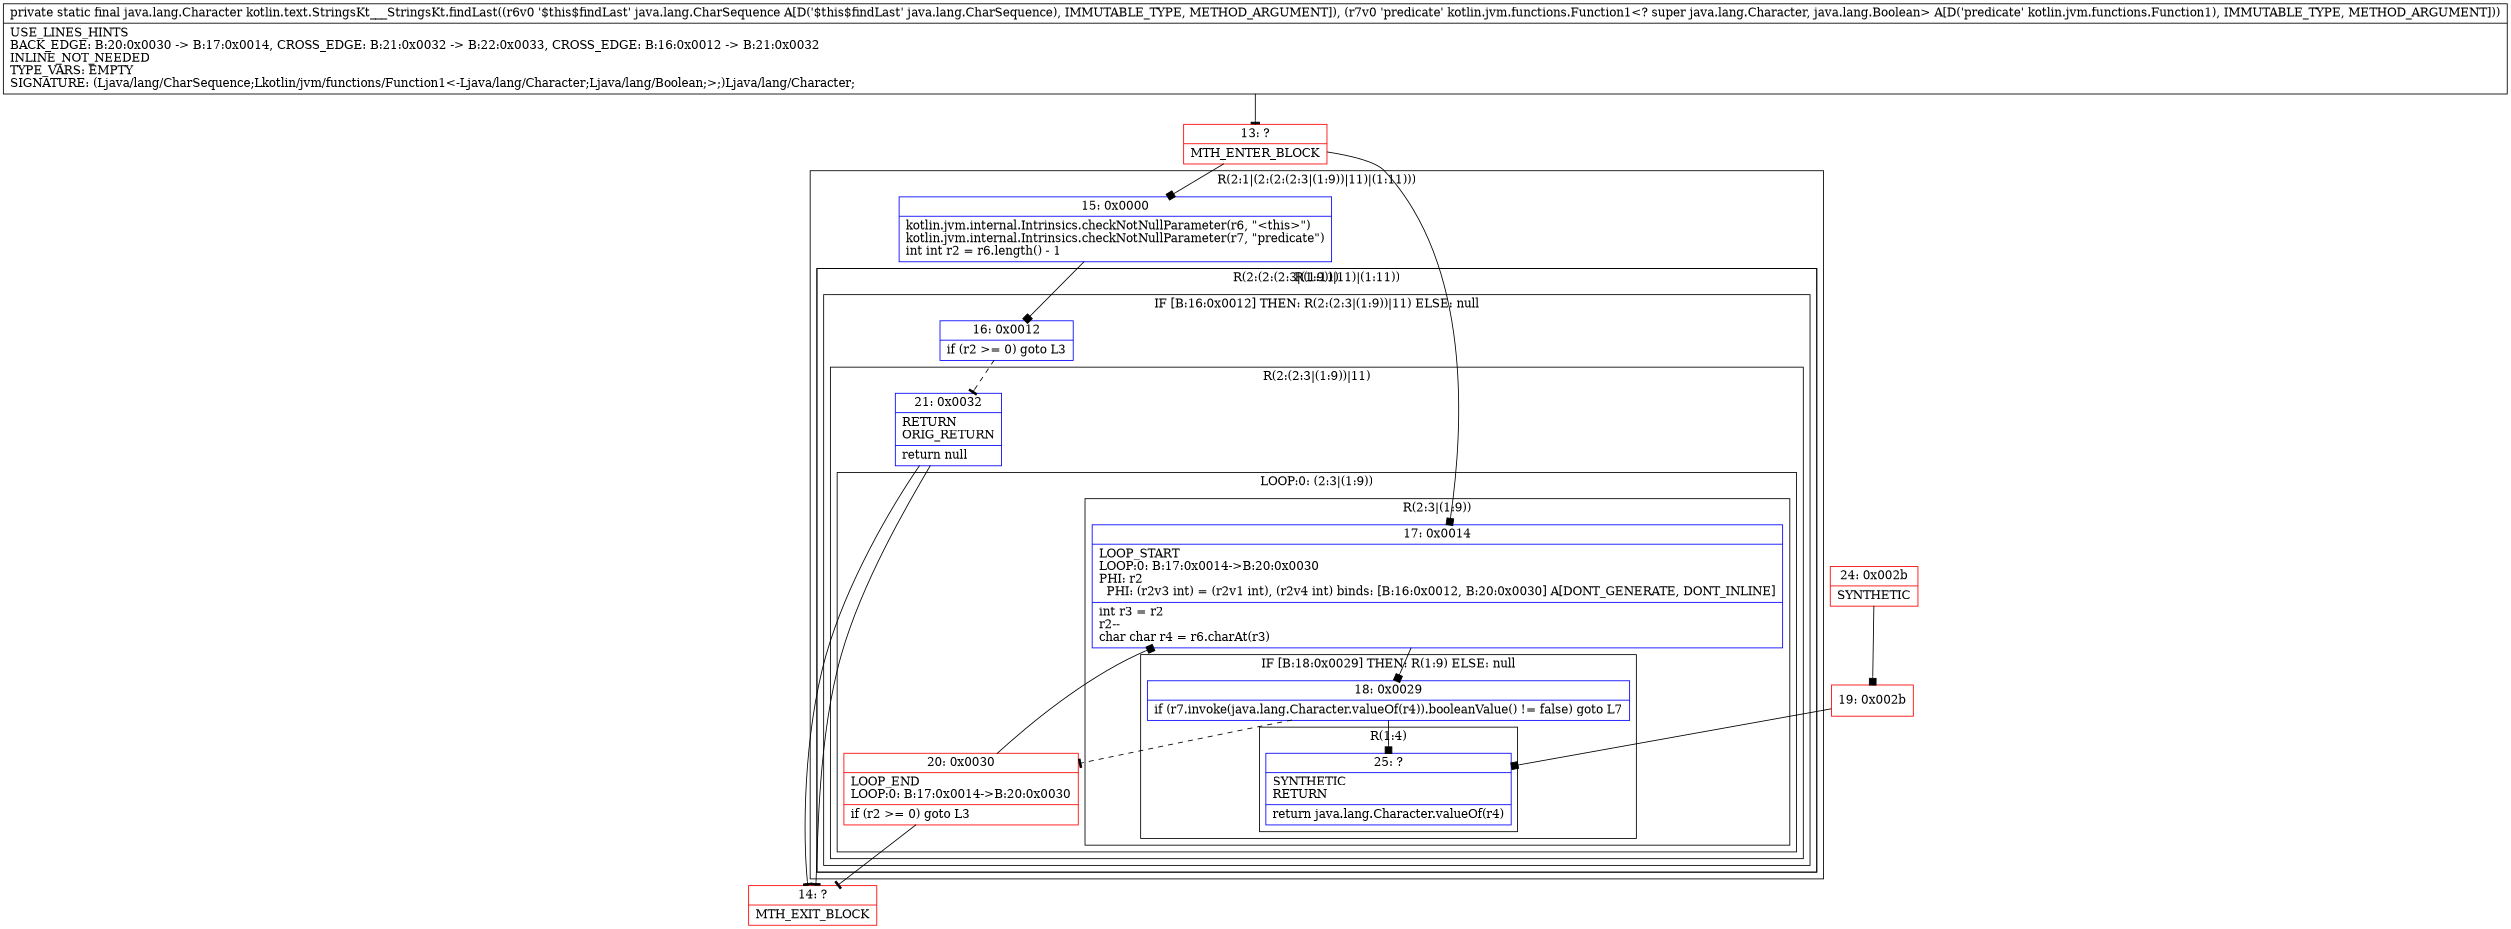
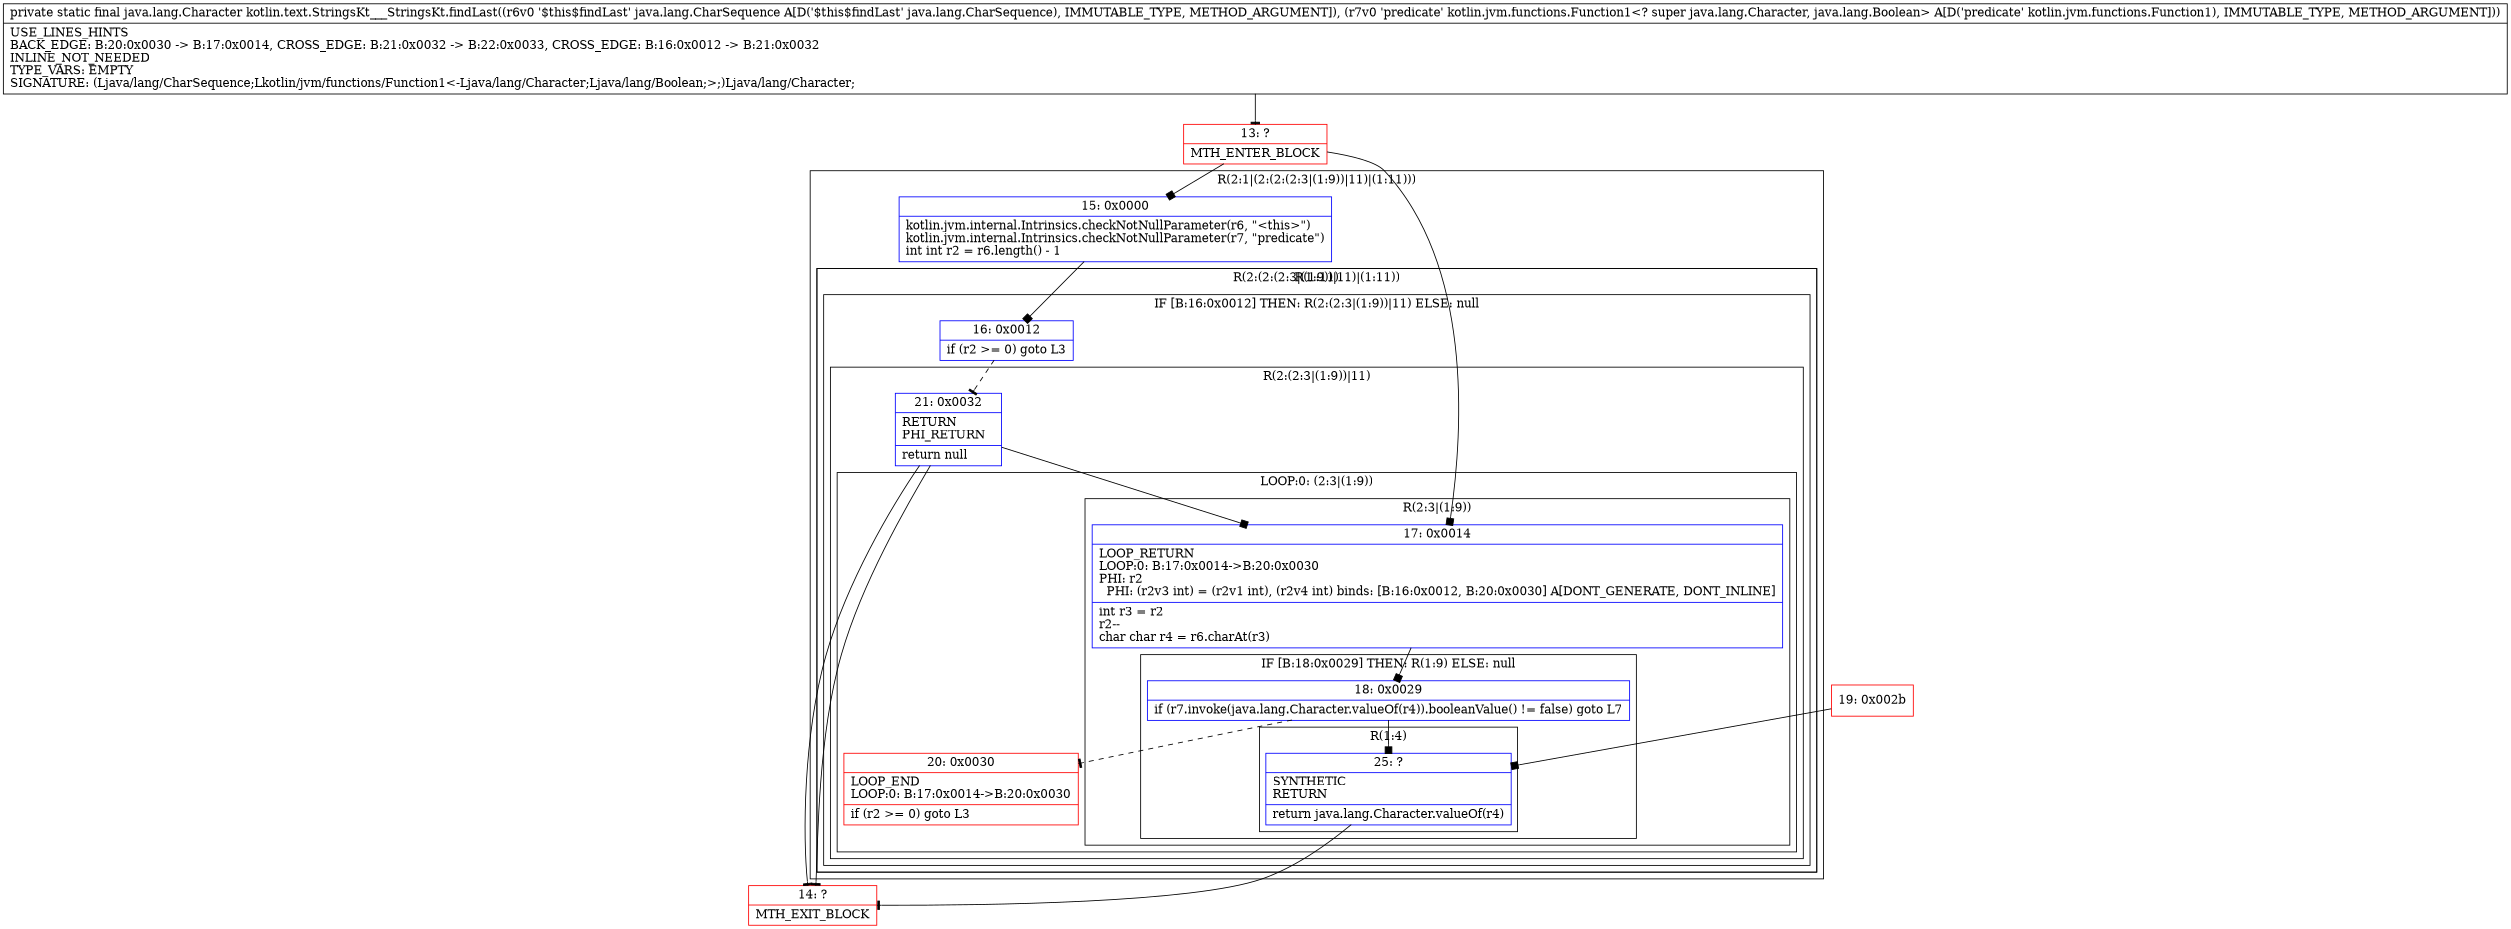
node "21: 0x0032": text "ORIG_RETURN" -> "PHI_RETURN"
node "17: 0x0014": text "LOOP_START" -> "LOOP_RETURN"
node "24: 0x002b": removed
edge "20: 0x0030" -> "17: 0x0014": now "21: 0x0032" -> "17: 0x0014"
edge "20: 0x0030" -> "14: ?": now "25: ?" -> "14: ?"
